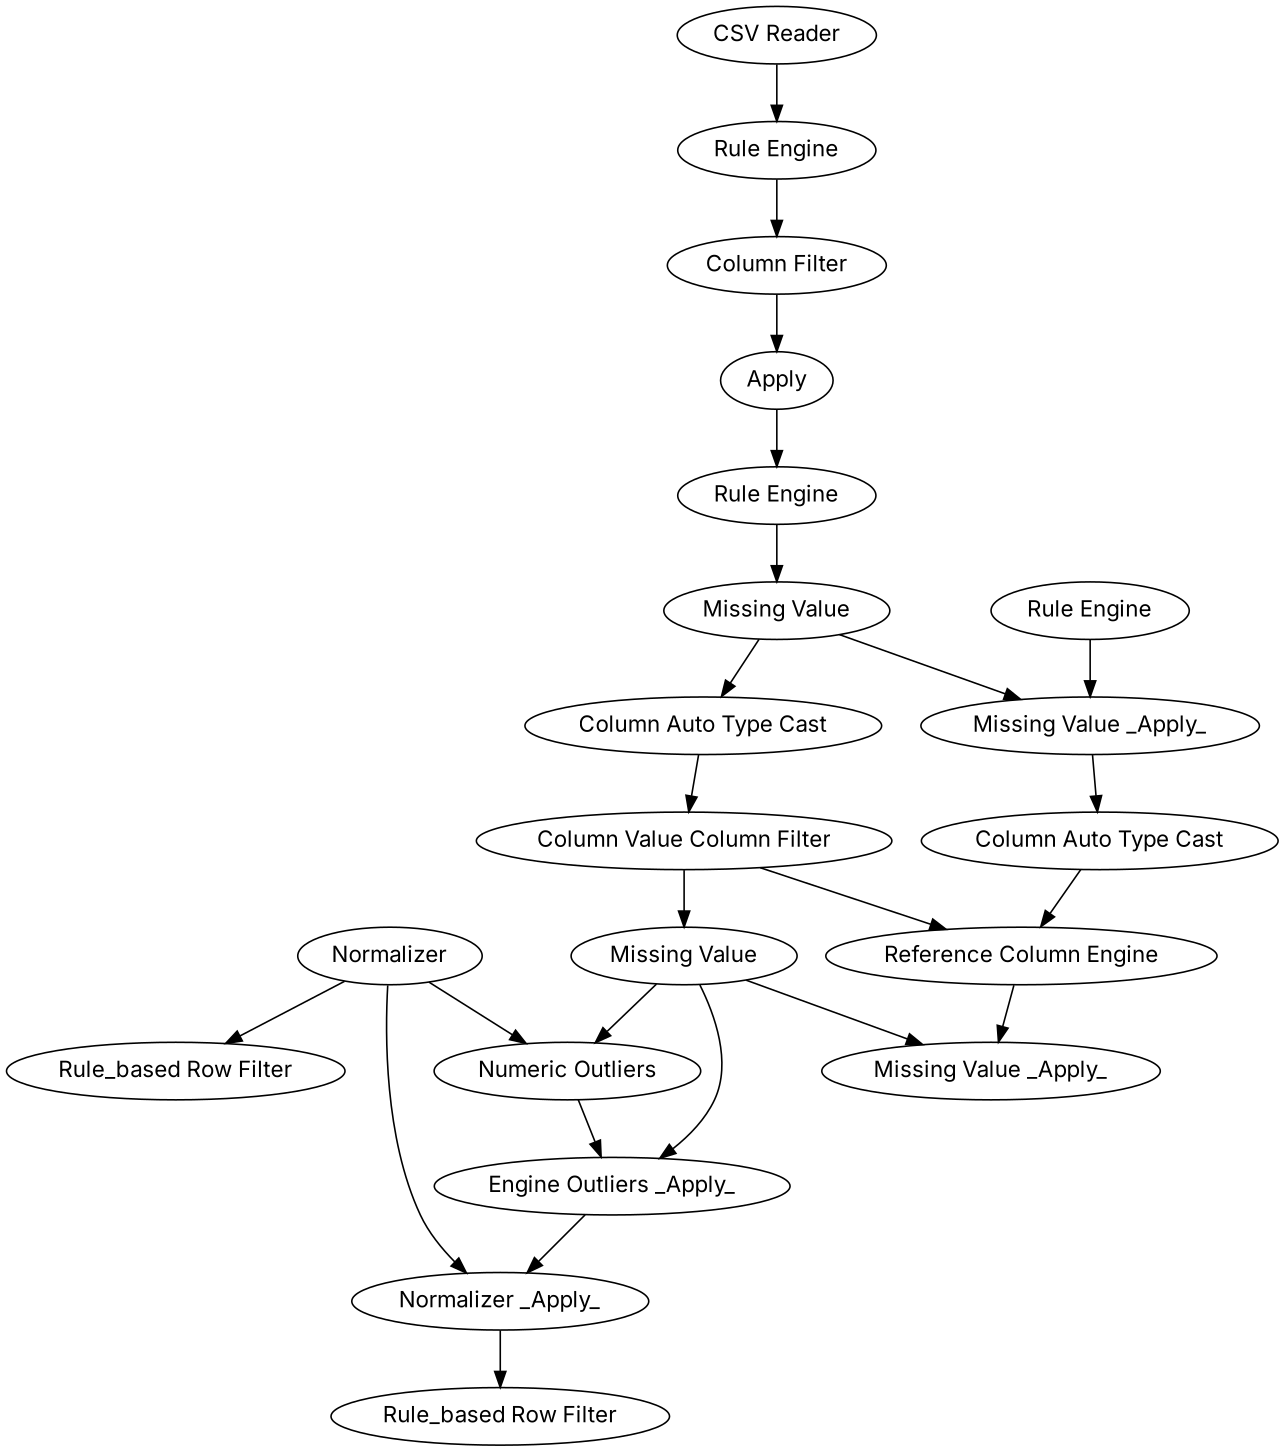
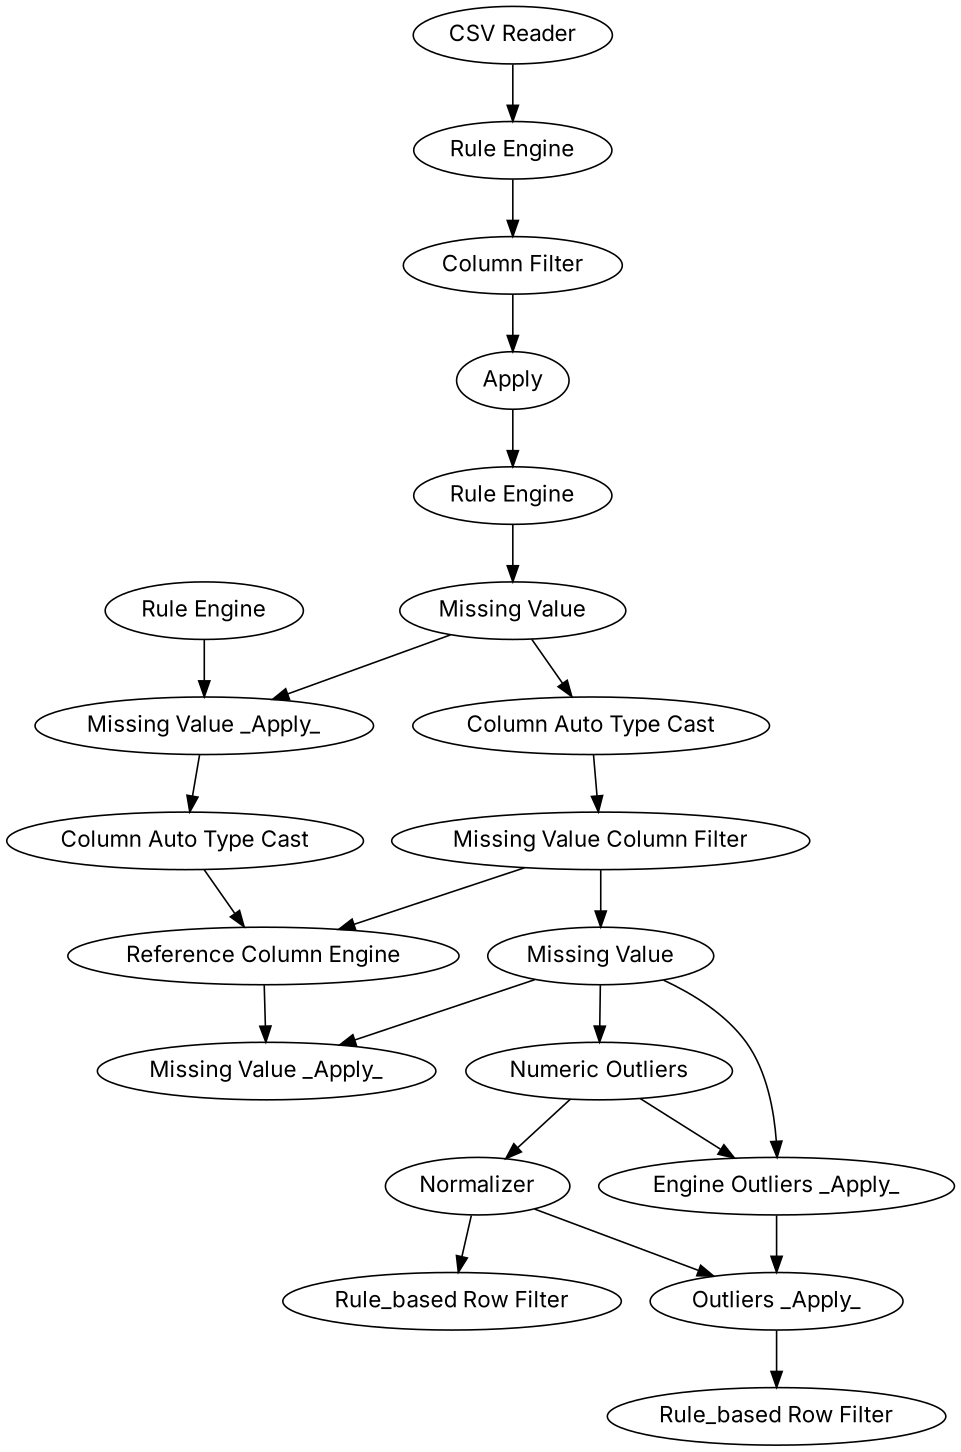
node "Column Value Column Filter": label "Column Value Column Filter" -> "Missing Value Column Filter"
edge "Normalizer" -> "Numeric Outliers": reversed
node "Normalizer _Apply_": label "Normalizer _Apply_" -> "Outliers _Apply_"
